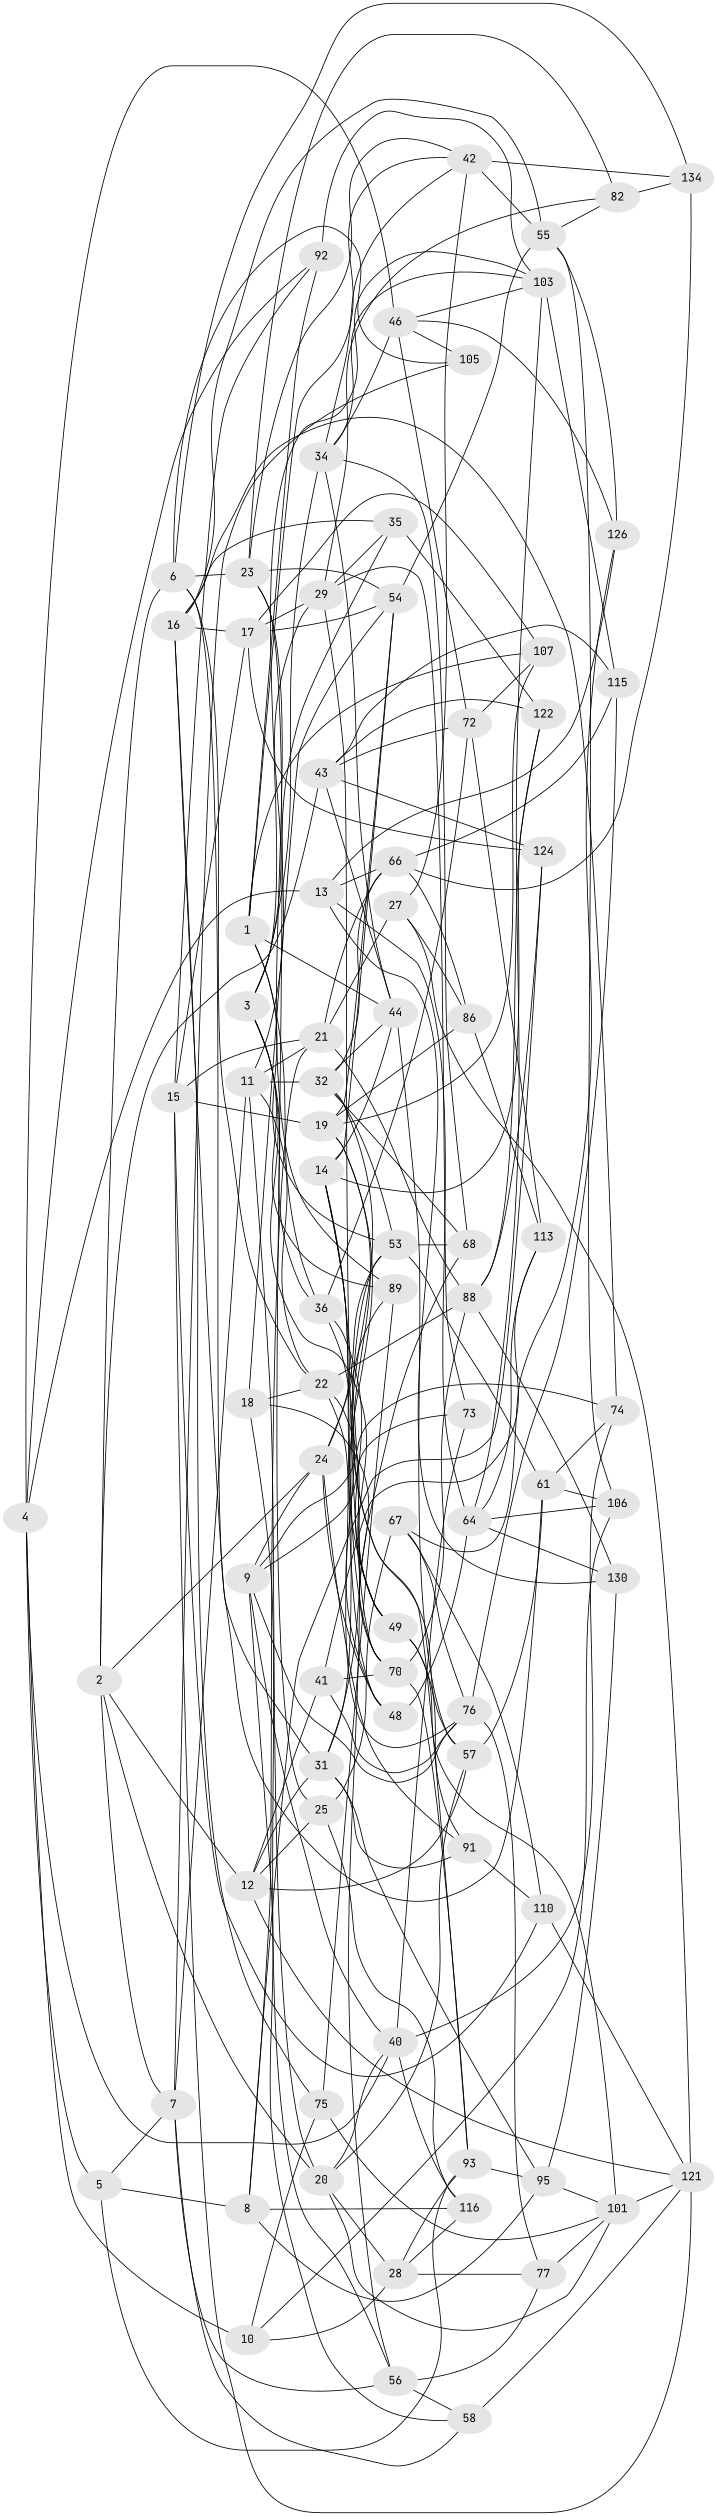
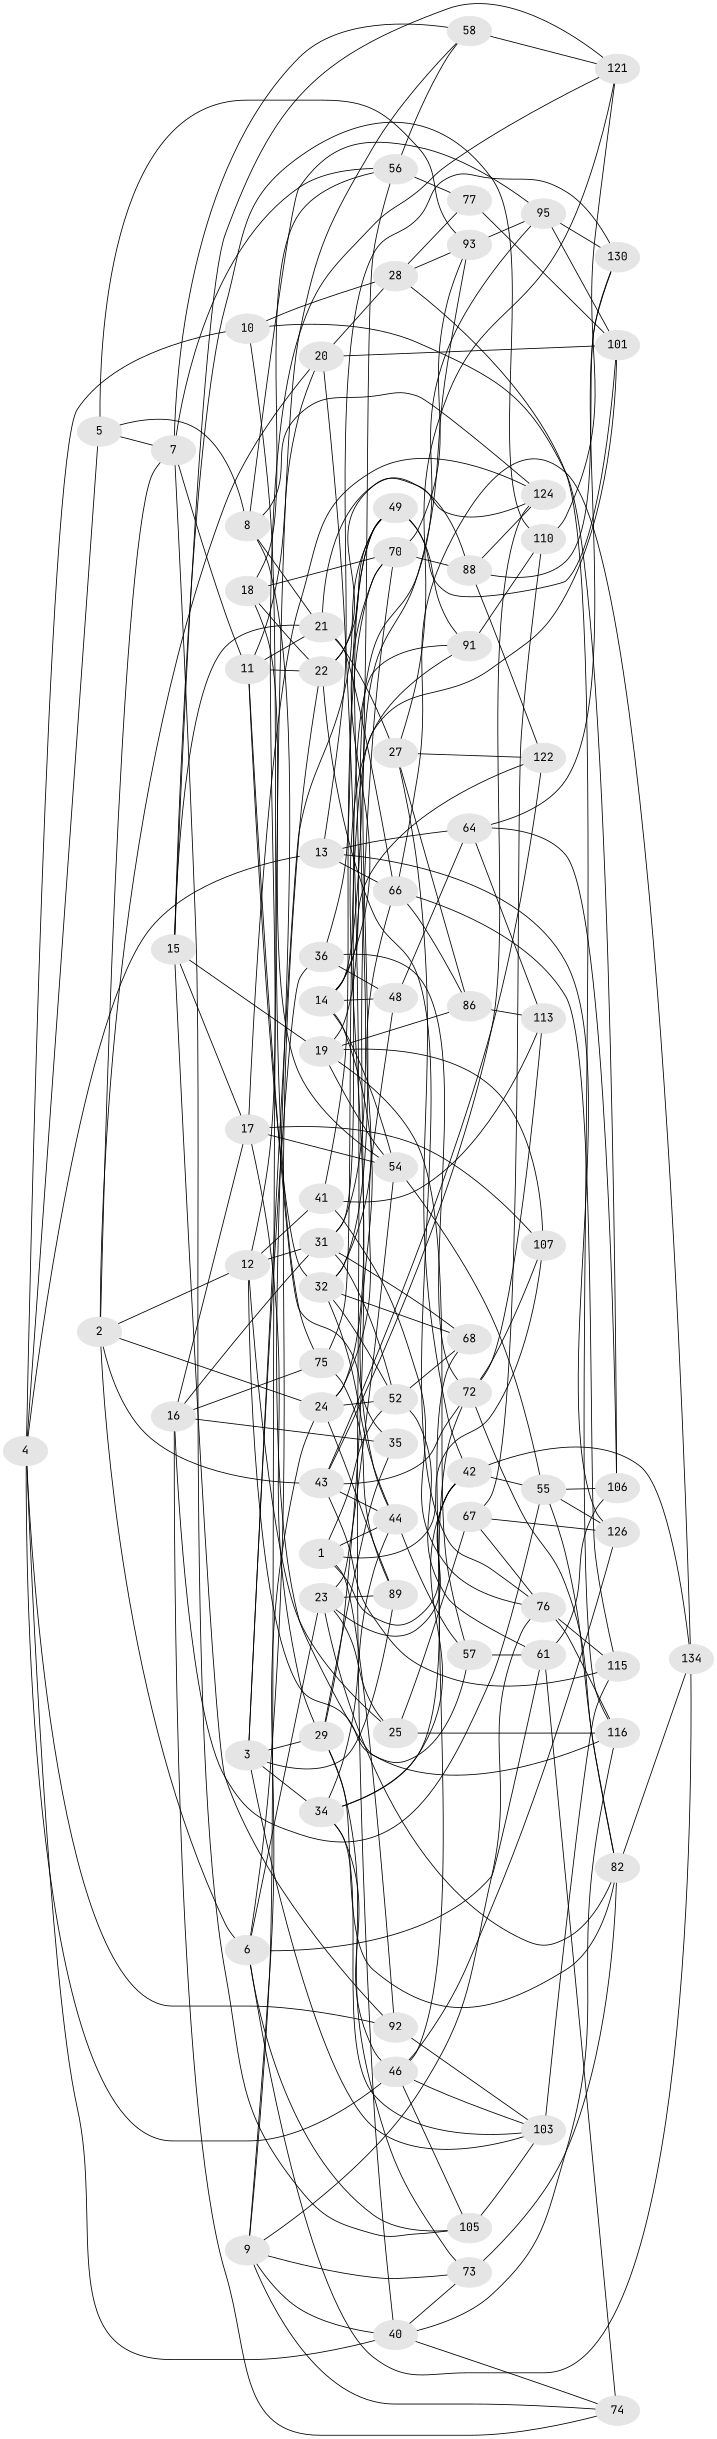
edge "35" -- "122": now "27" -- "122"
edge "103" -- "64": now "103" -- "105"
edge "1" -- "36": removed
node "53": label "53" -> "52"
edge "88" -- "22": now "124" -- "22"
edge "72" -- "82": added
edge "76" -- "77": now "76" -- "116"
edge "57" -- "20": removed
edge "82" -- "73": added
edge "121" -- "101": removed
